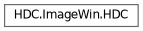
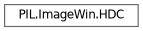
node "HDC.ImageWin.HDC": label "HDC.ImageWin.HDC" -> "PIL.ImageWin.HDC"
